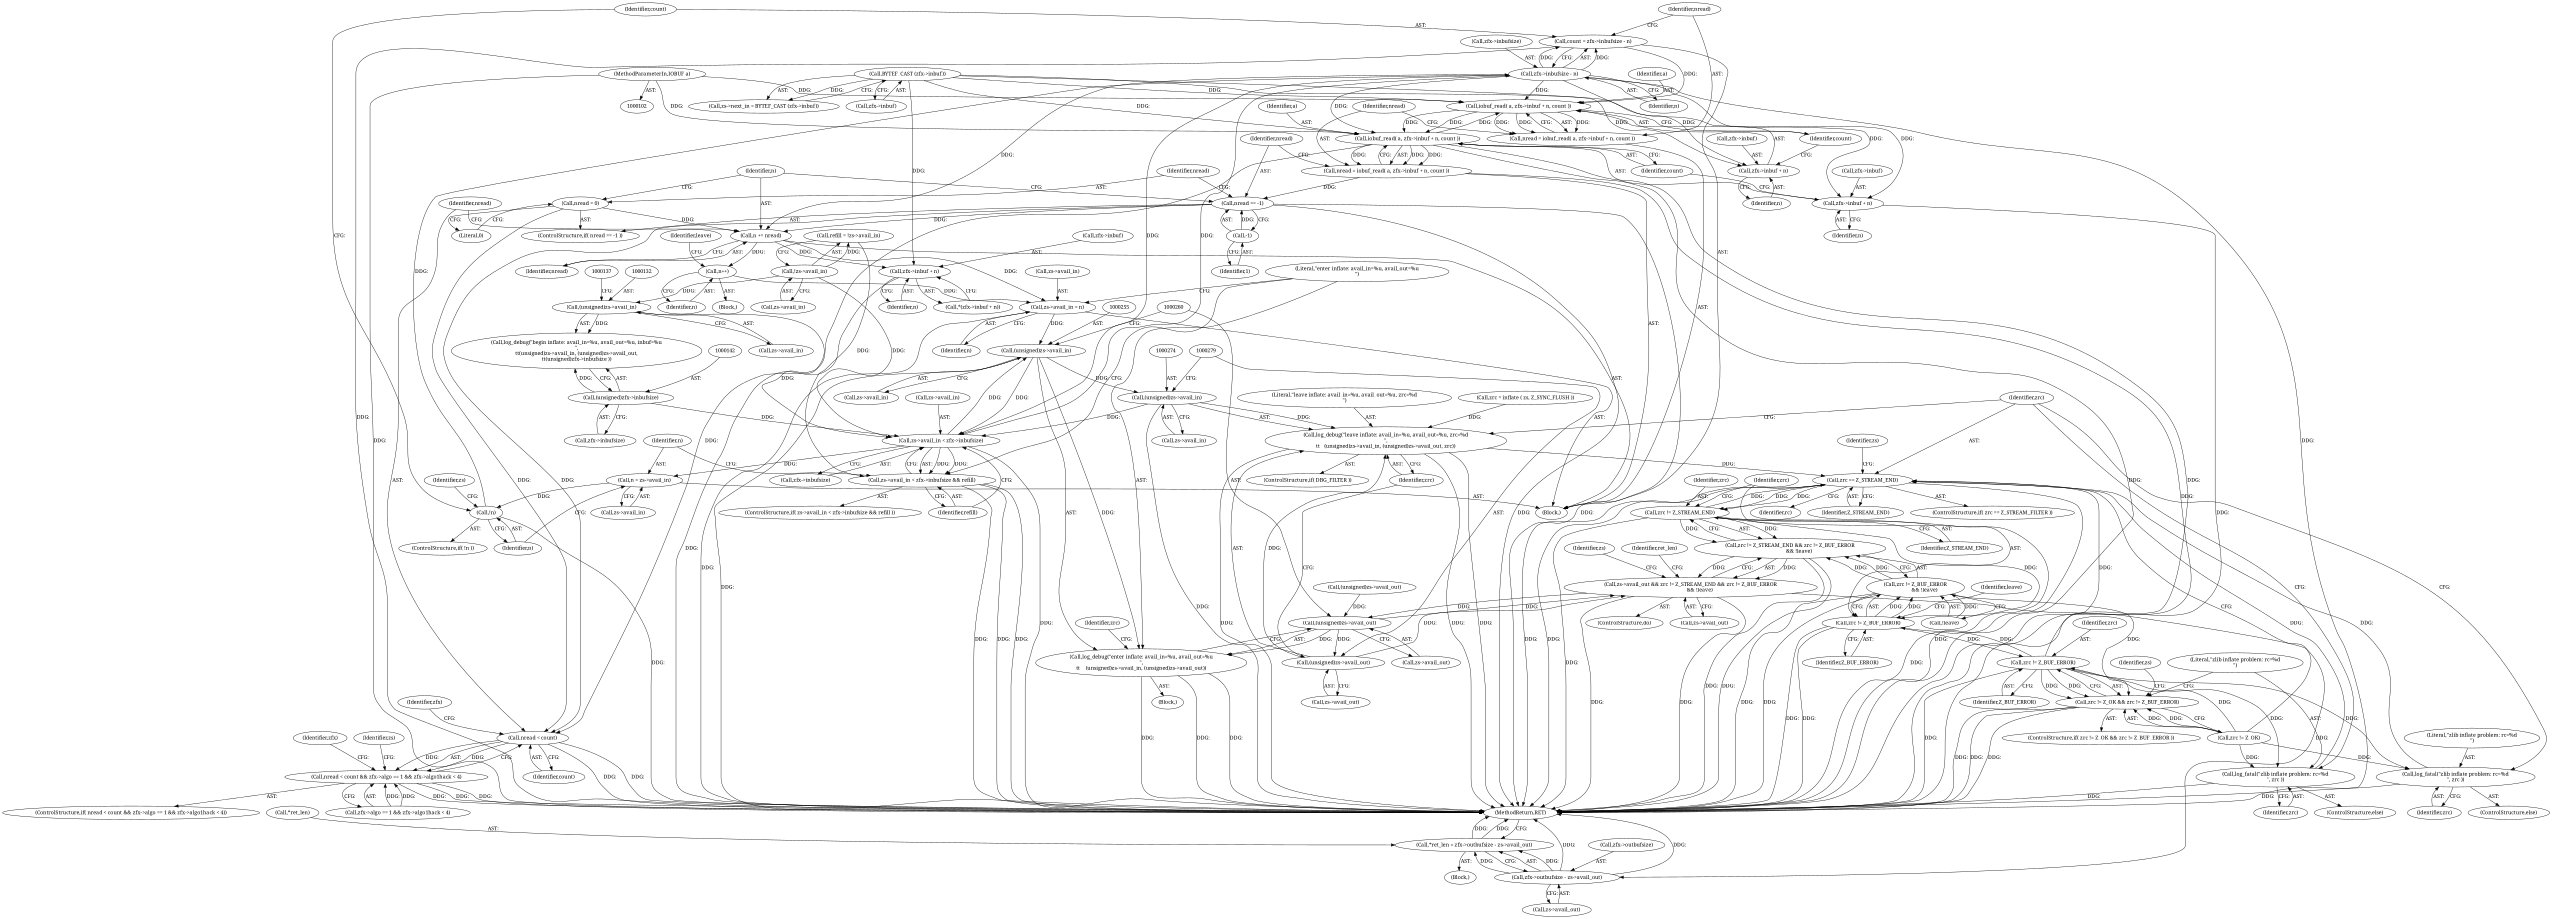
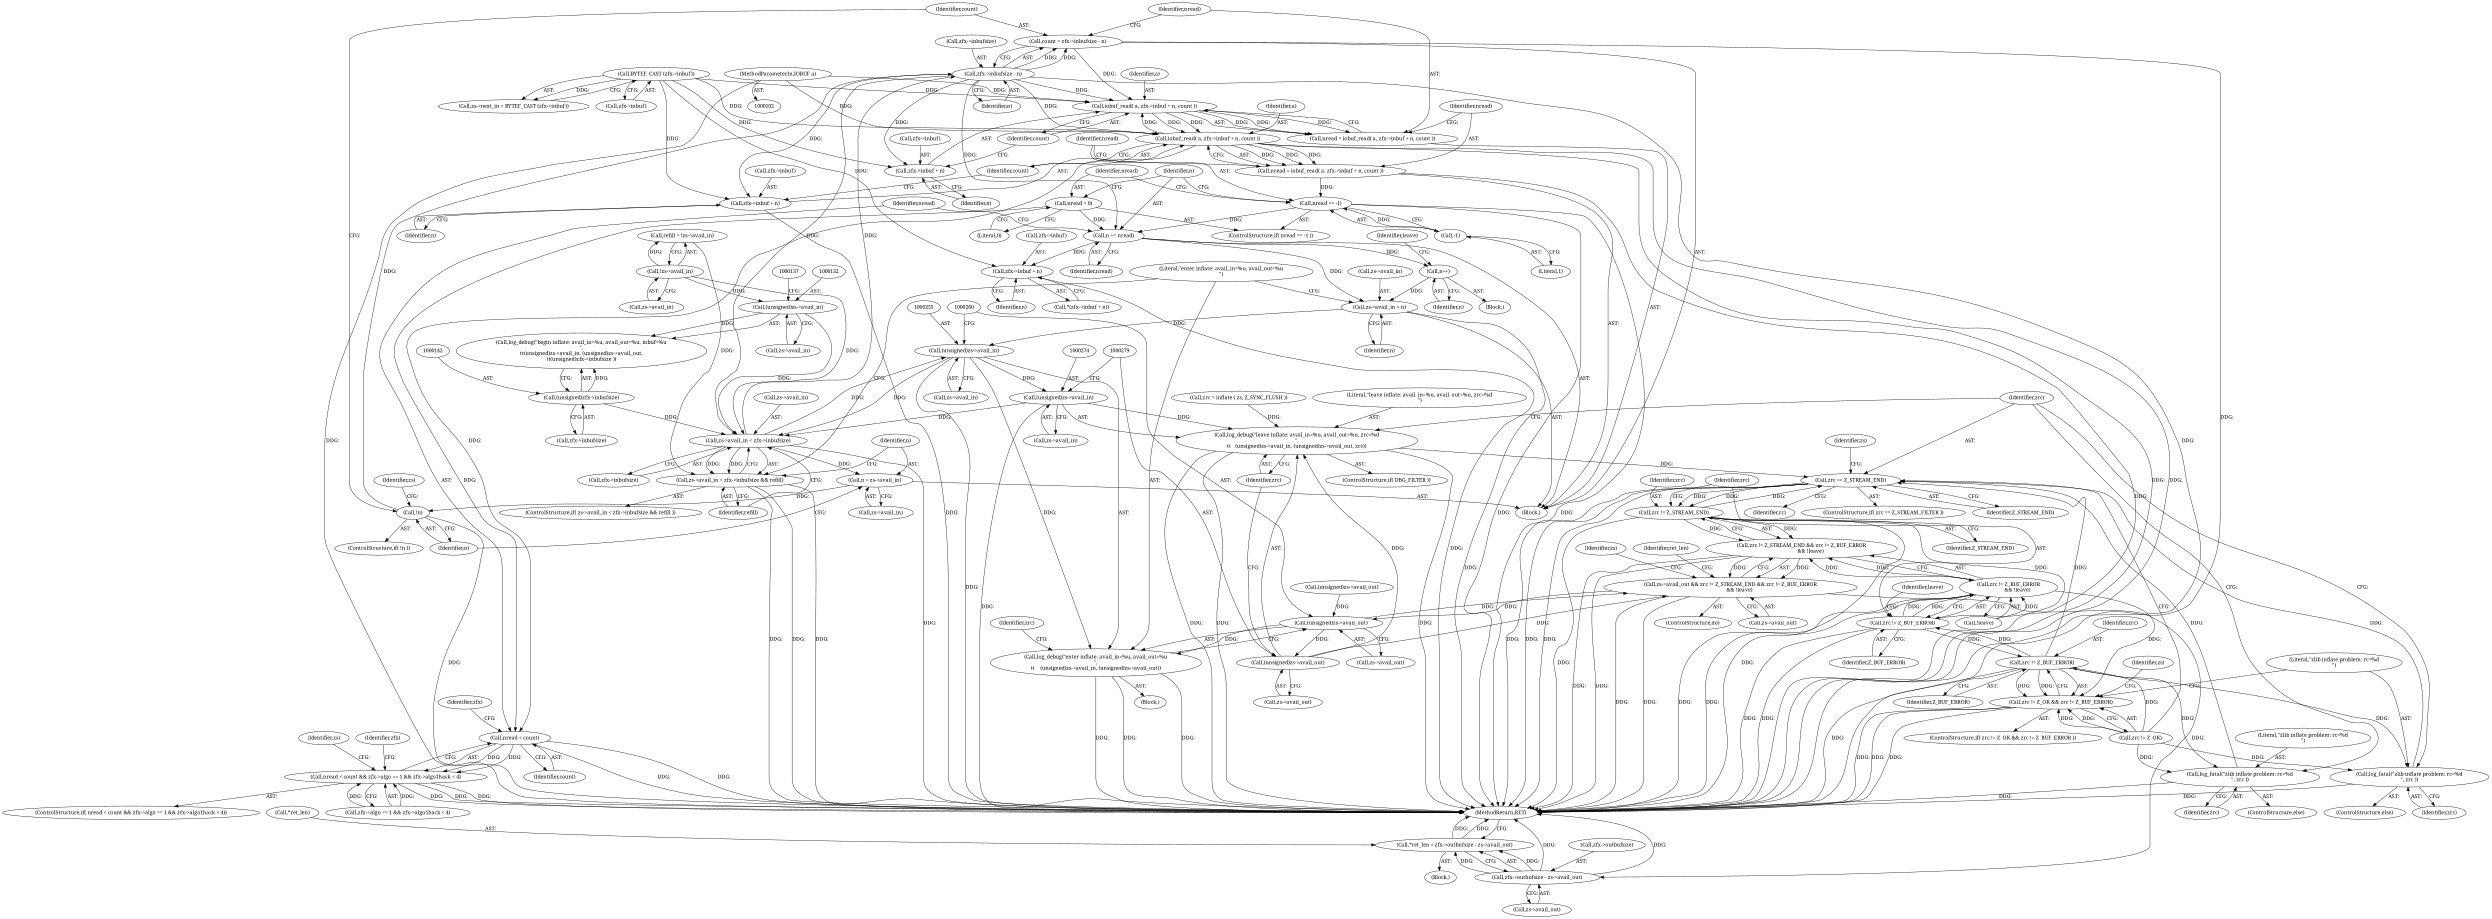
edge "(Call,nread == -1)" -> "(Call,nread < count)": removed, label "DDG:"
node "(Identifier,1)": label "(Identifier,1)" -> "(Literal,1)"
